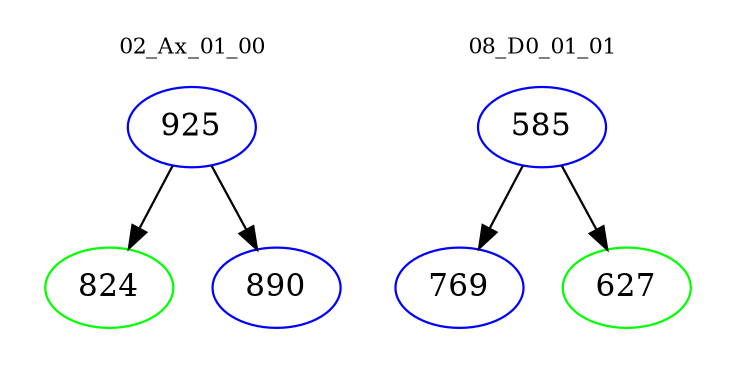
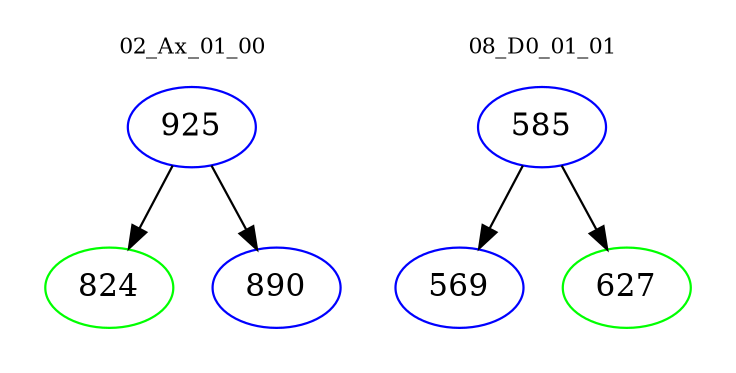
node "769": label "769" -> "569"
